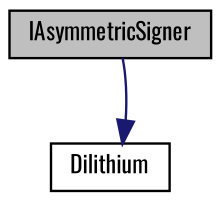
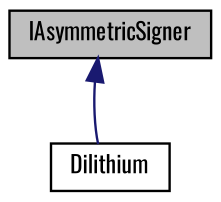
edge "IAsymmetricSigner" -> "Dilithium": reversed
